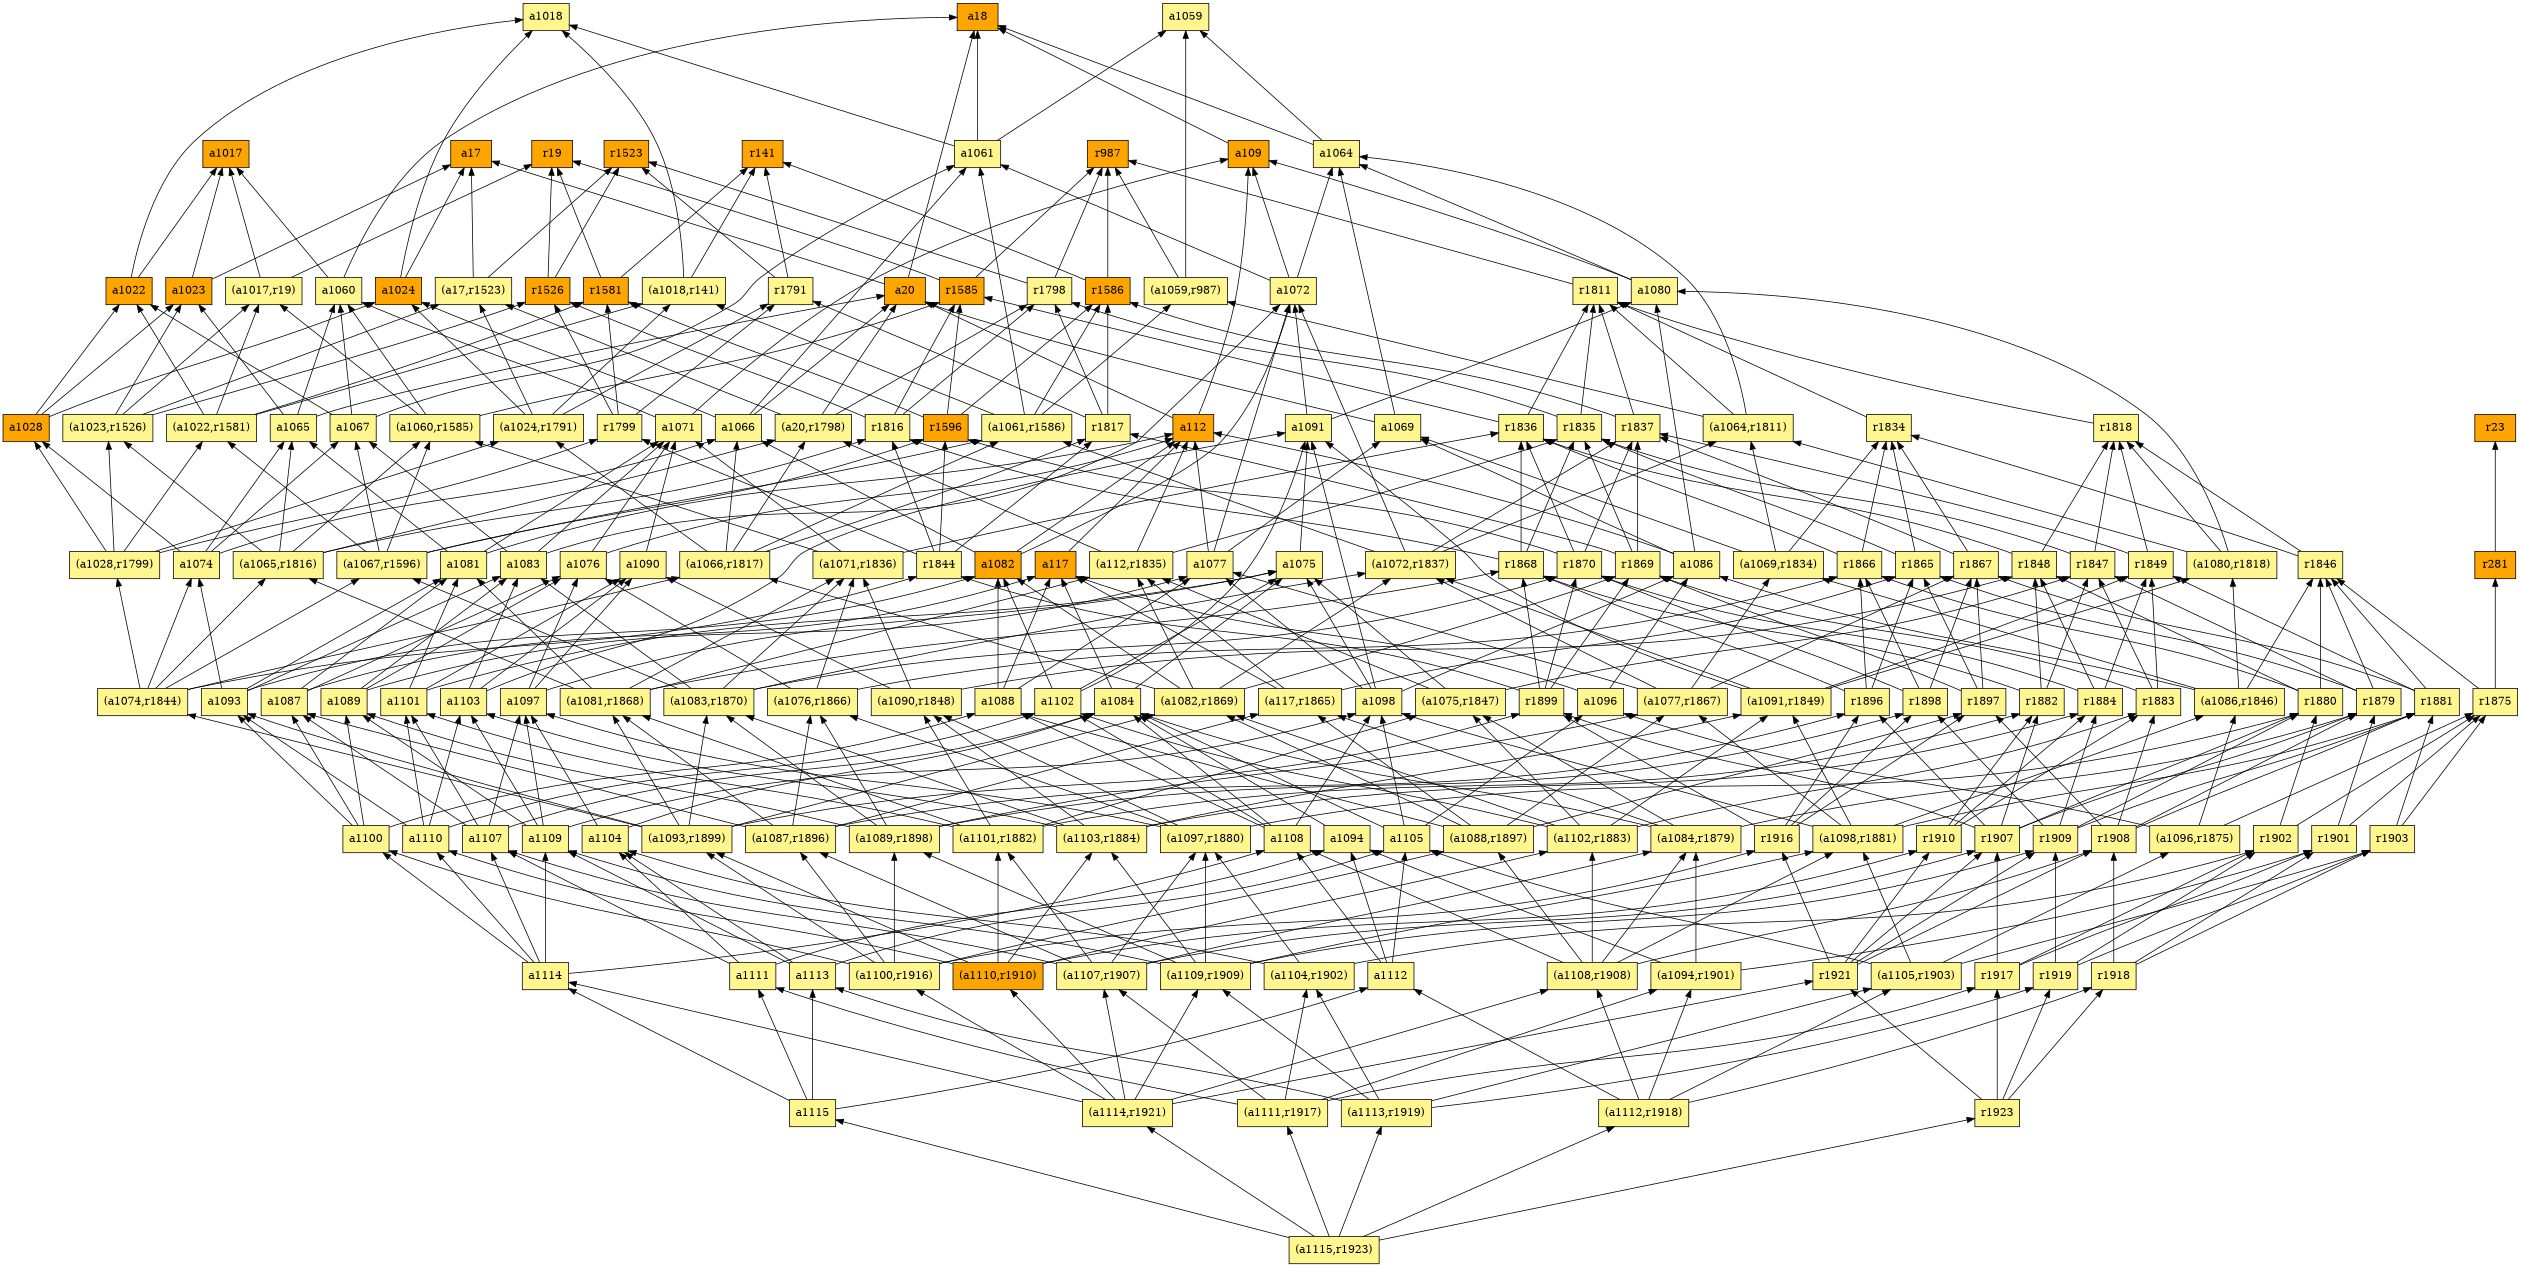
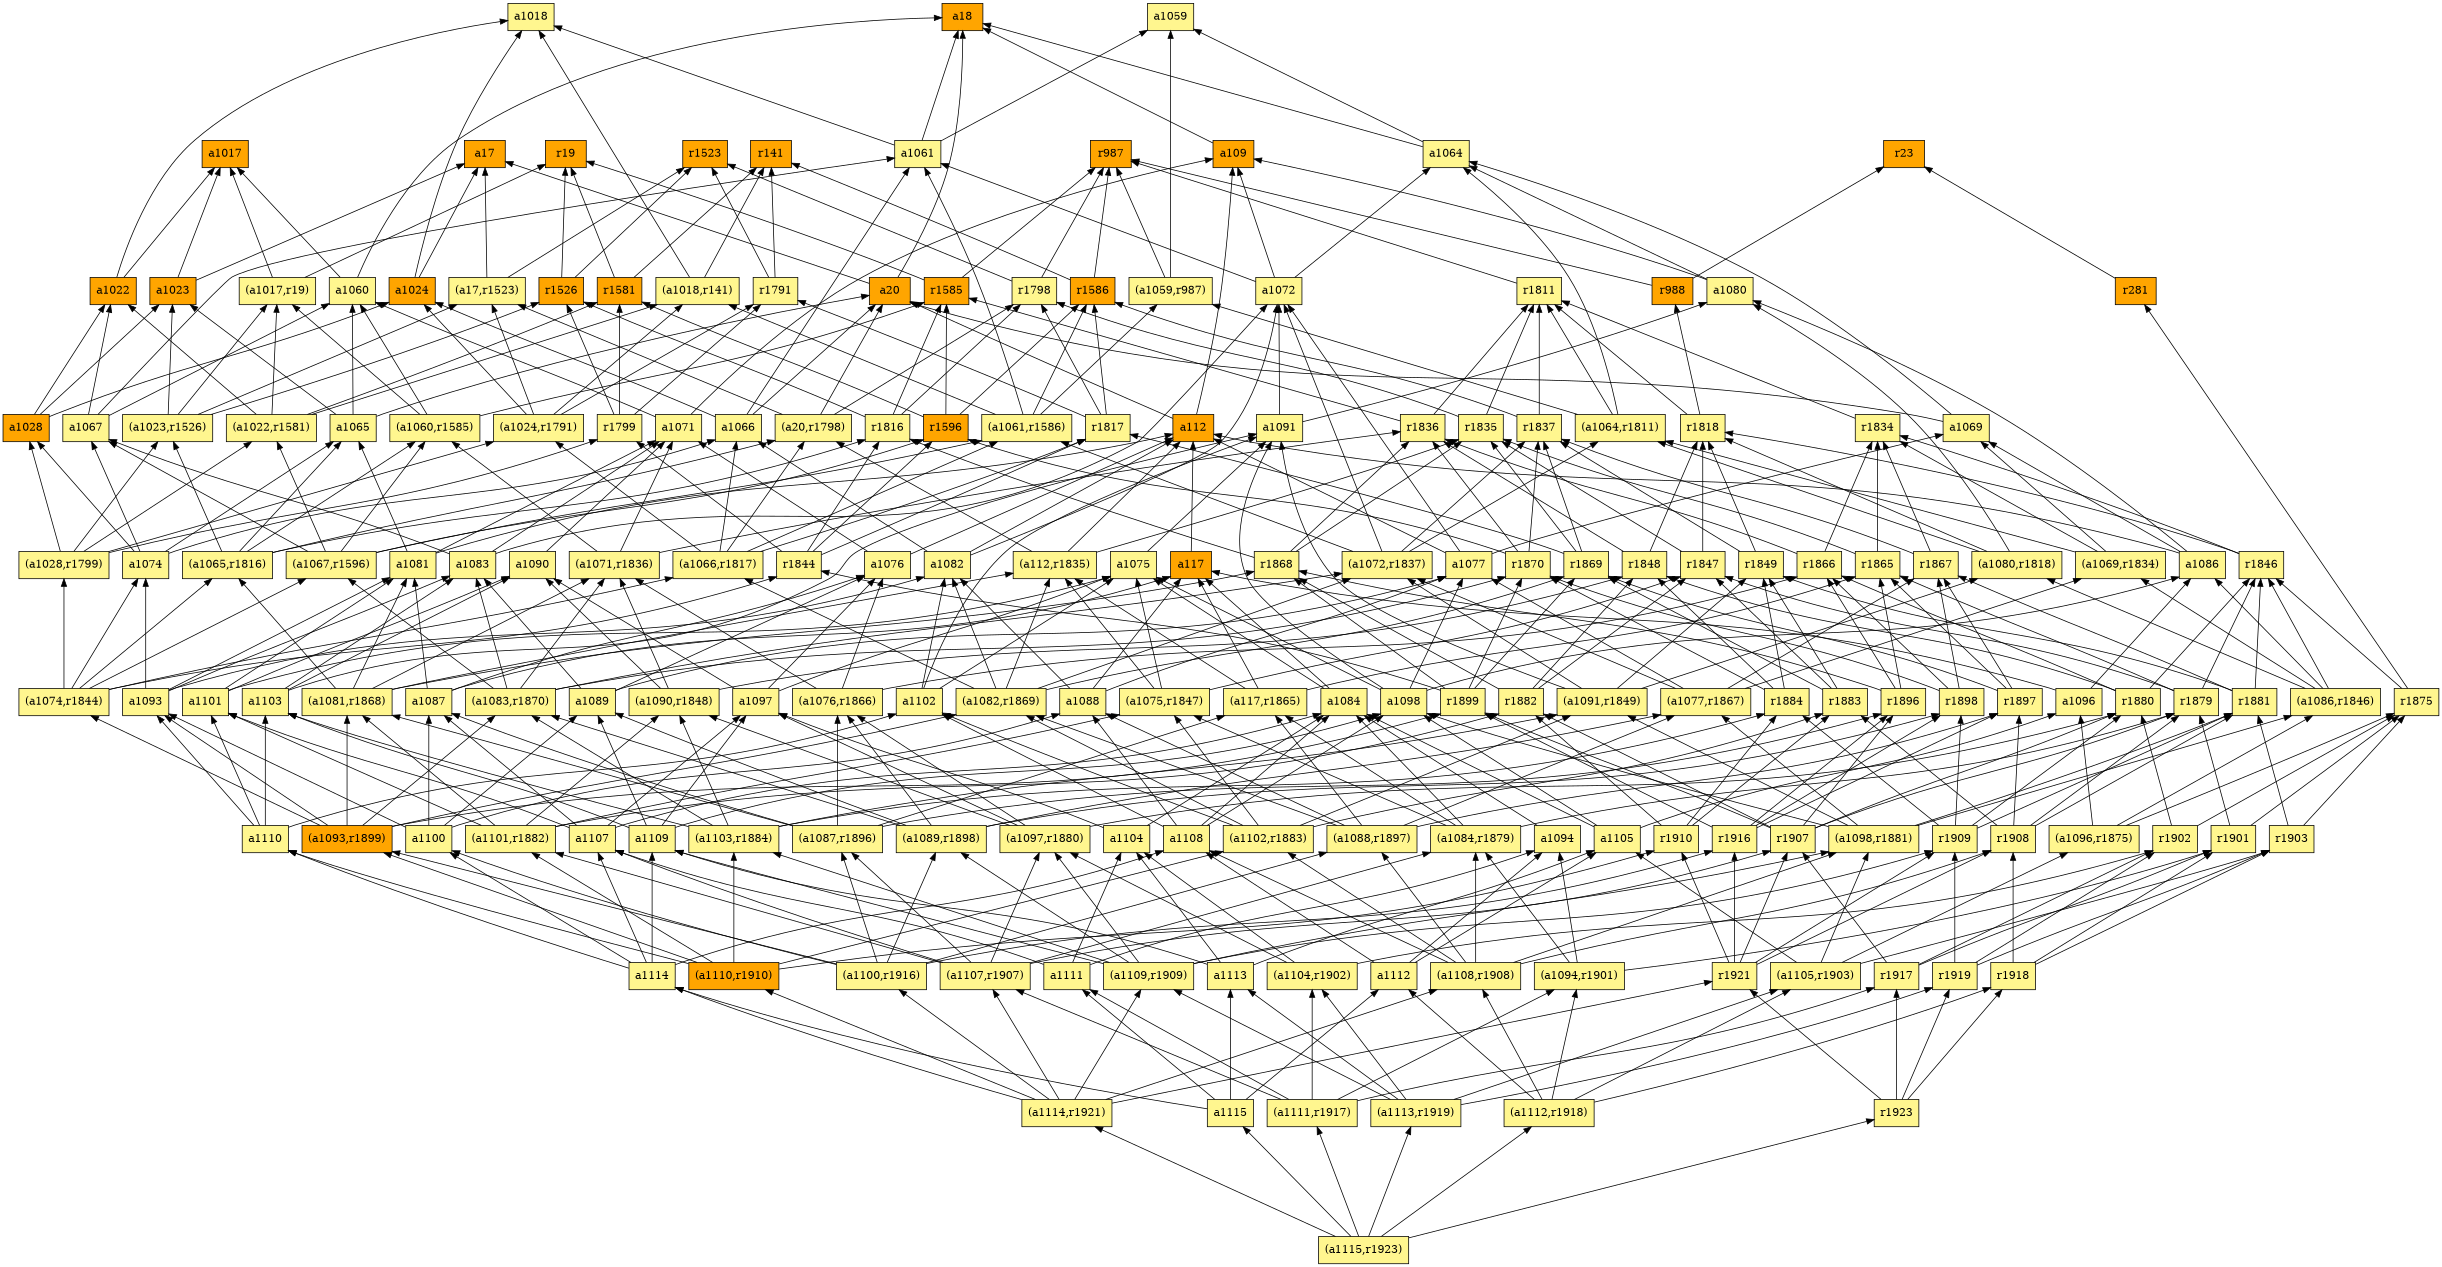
node "r988": added
node "a1082": fillcolor orange -> khaki1
node "(a1093,r1899)": fillcolor khaki1 -> orange
